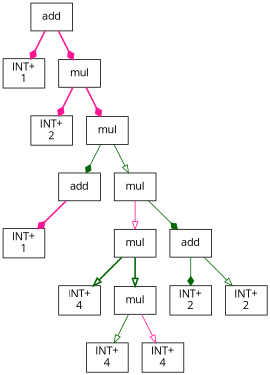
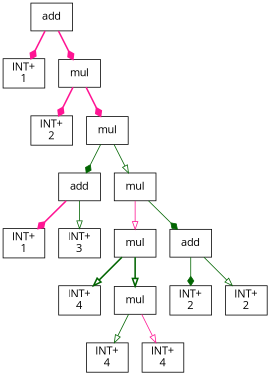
node "INT+ 3": added
